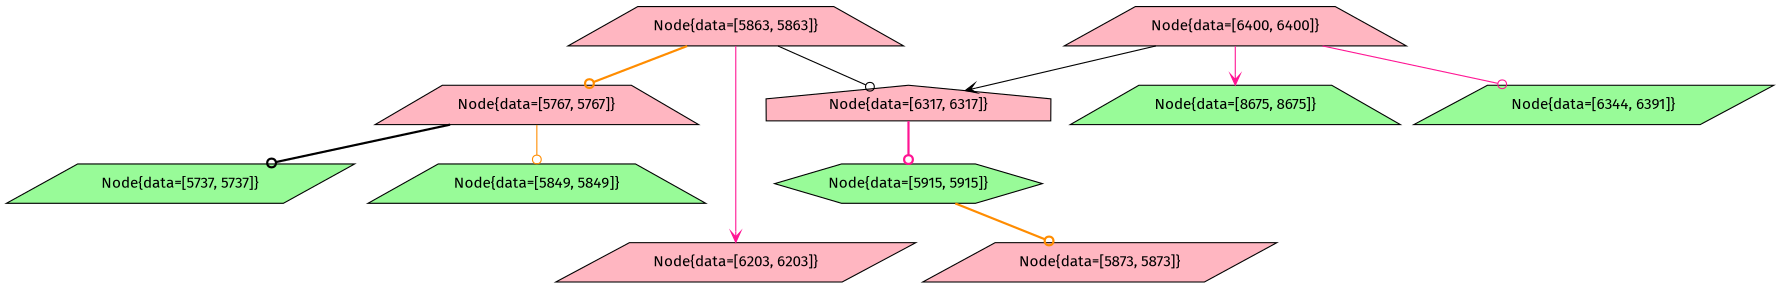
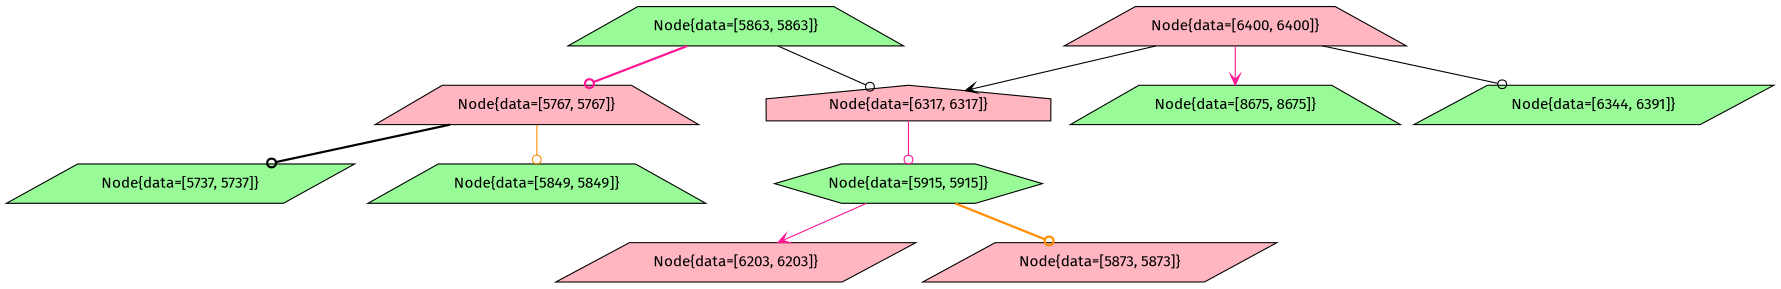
node "Node{data=[5863, 5863]}": fillcolor lightpink -> palegreen
edge "Node{data=[5863, 5863]}" -> "Node{data=[5767, 5767]}": color darkorange -> deeppink
edge "Node{data=[6400, 6400]}" -> "Node{data=[6344, 6391]}": color deeppink -> black
edge "Node{data=[6317, 6317]}" -> "Node{data=[5915, 5915]}": style bold -> solid
edge "Node{data=[5863, 5863]}" -> "Node{data=[6203, 6203]}": now "Node{data=[5915, 5915]}" -> "Node{data=[6203, 6203]}"
